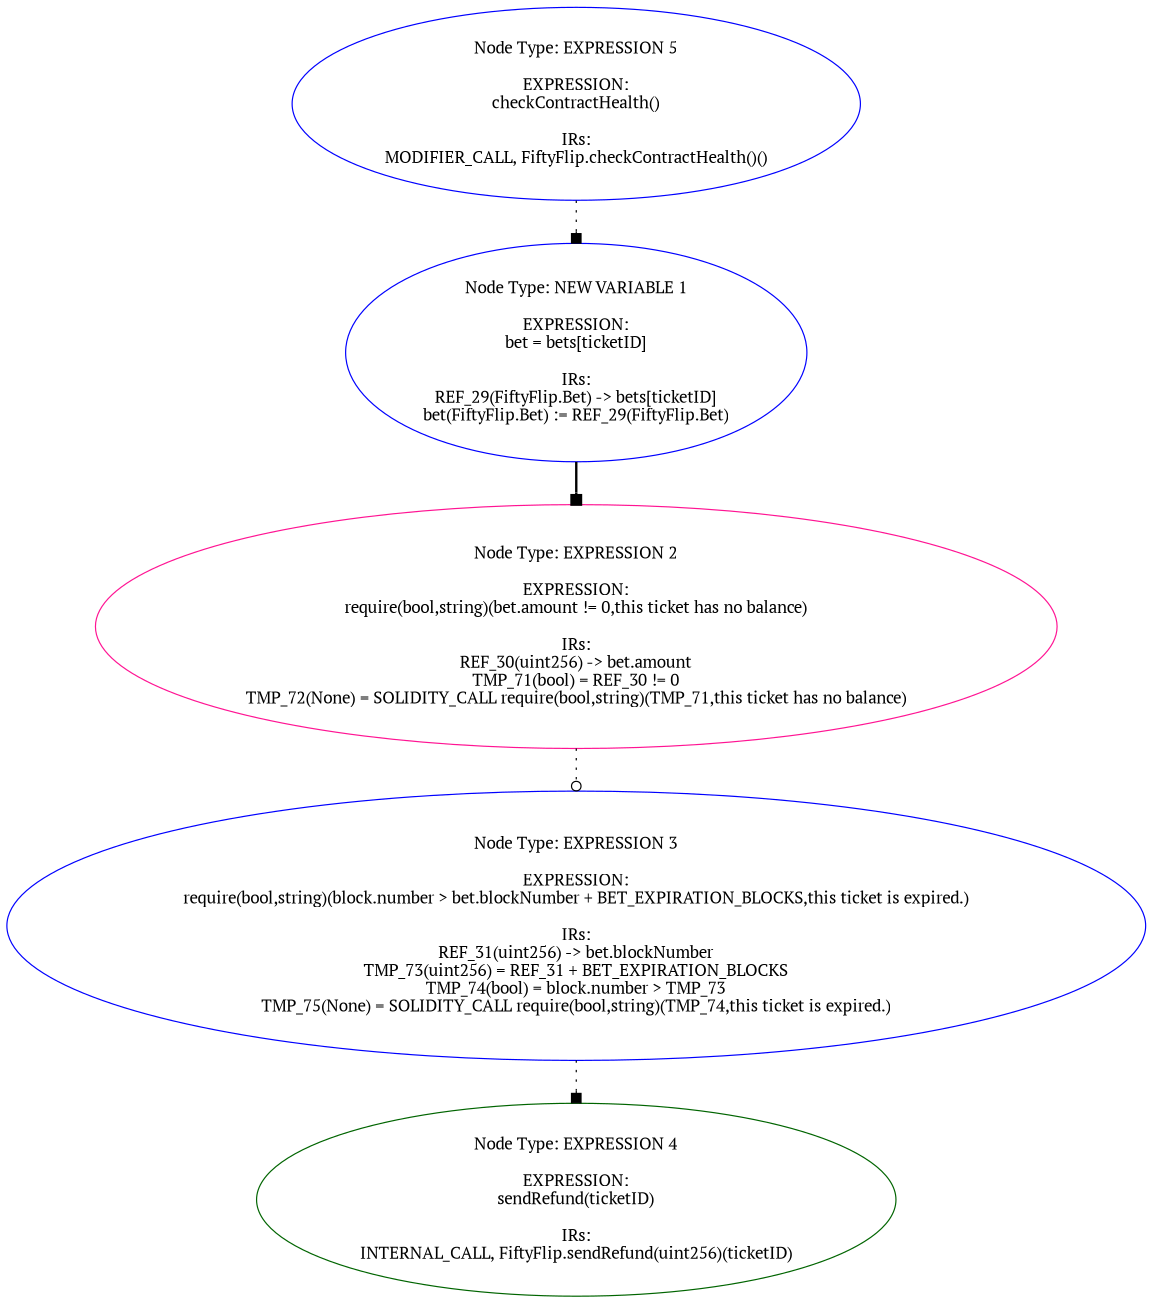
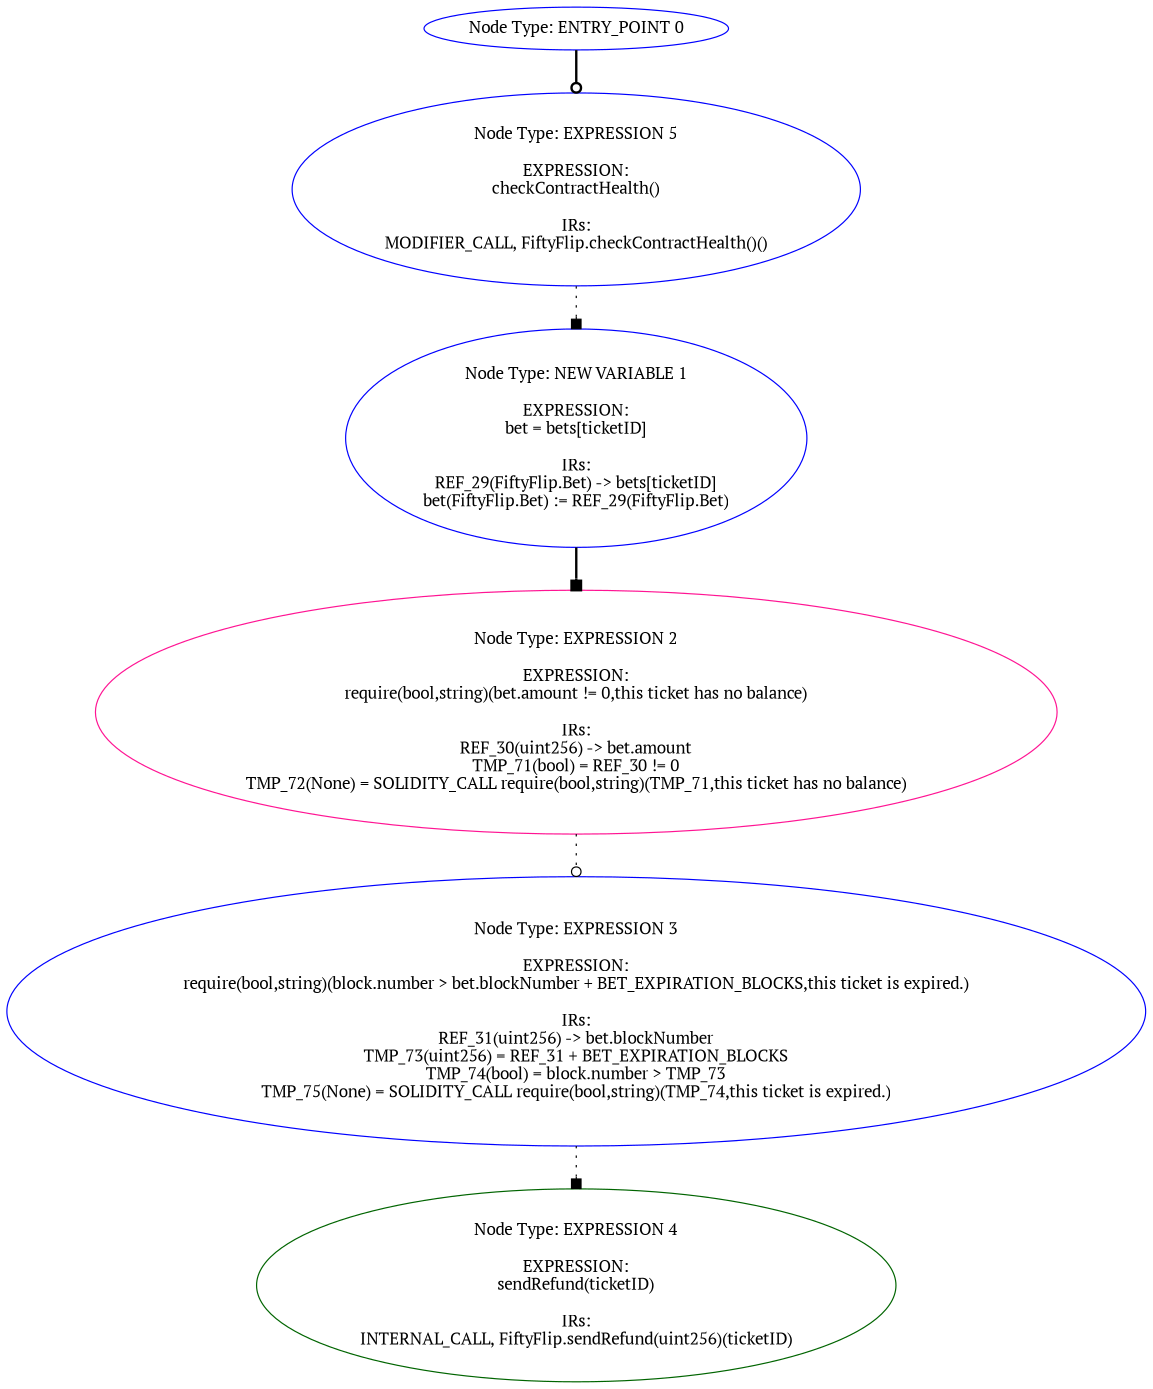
node "Node Type: ENTRY_POINT 0": added
